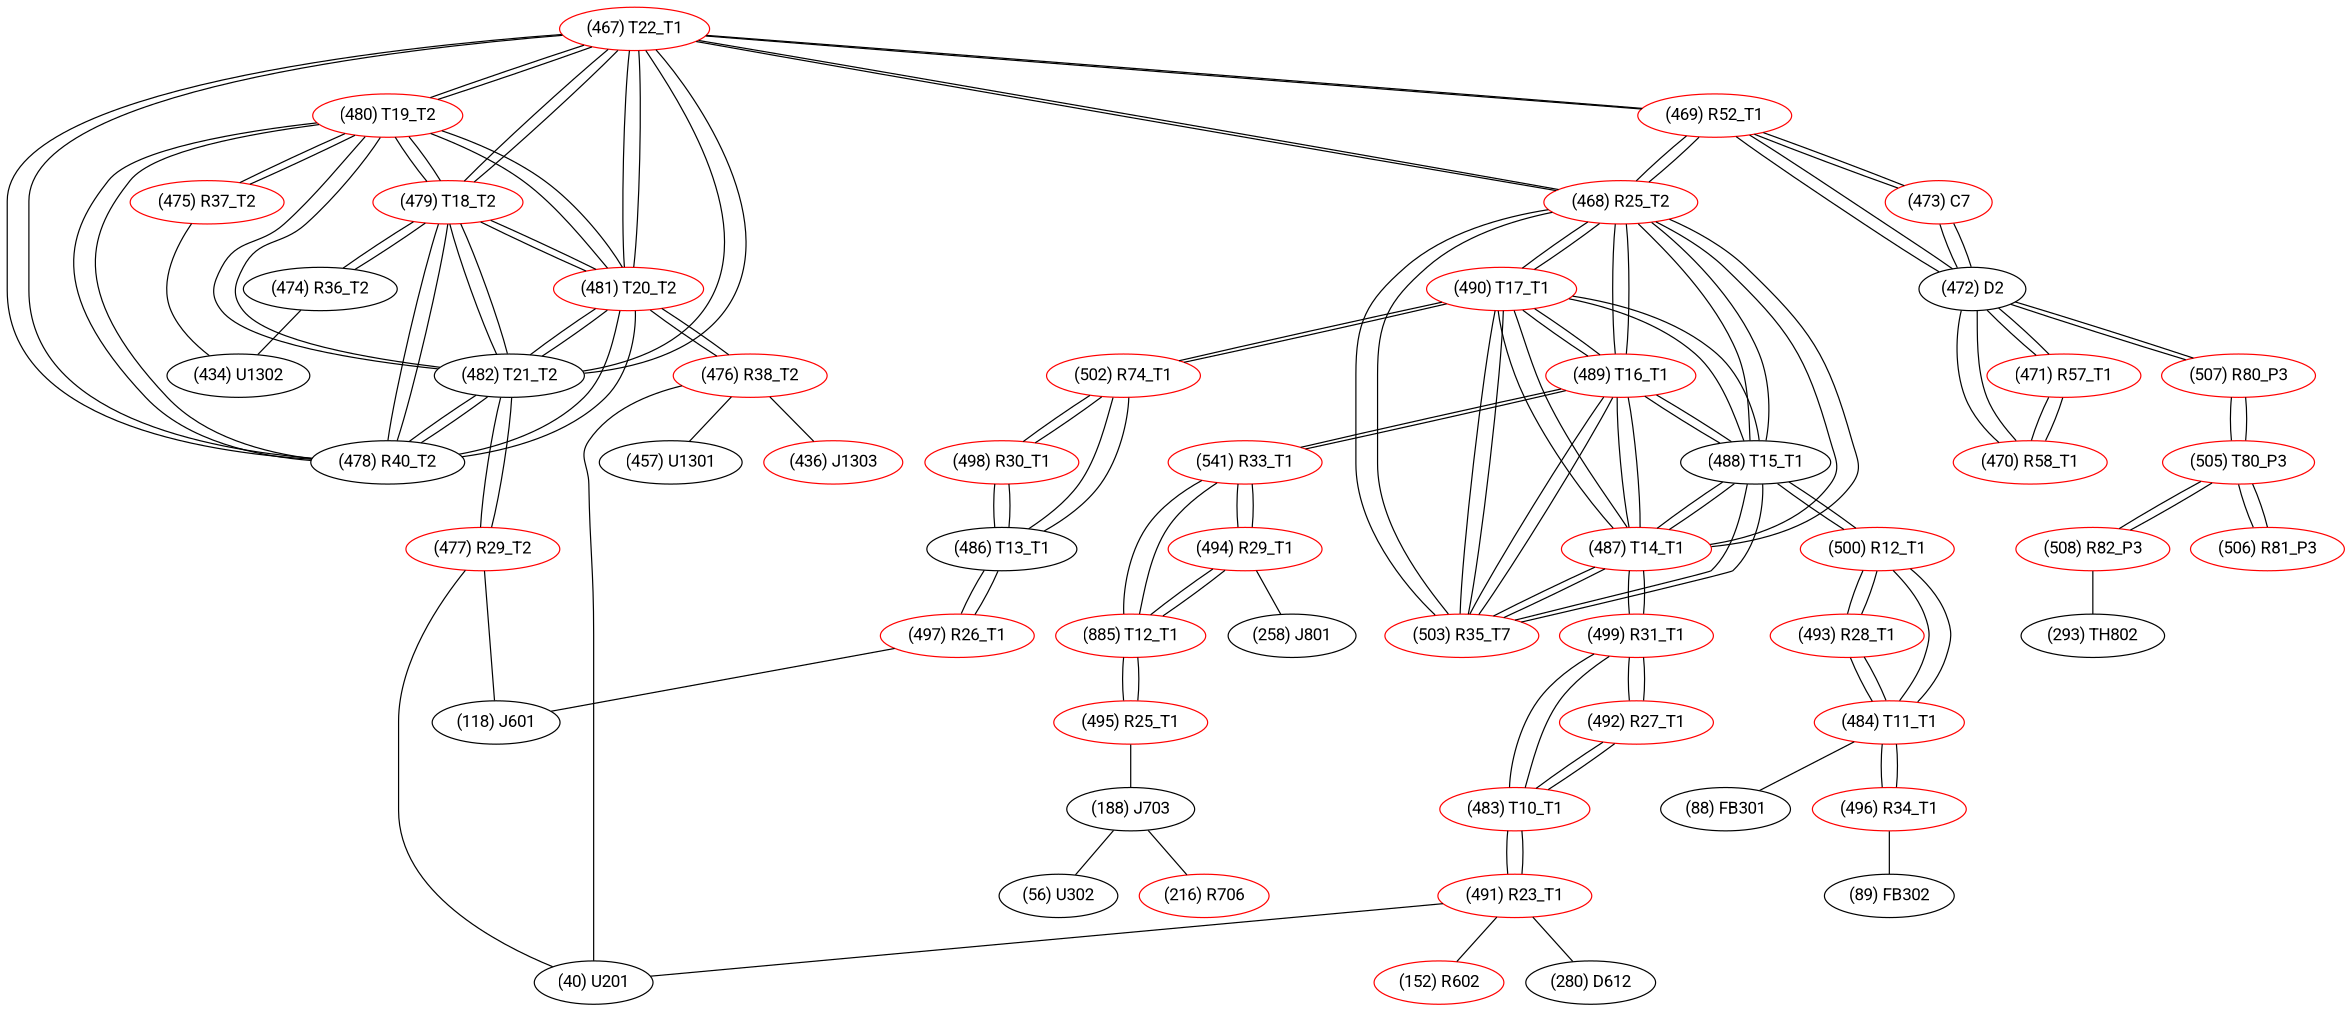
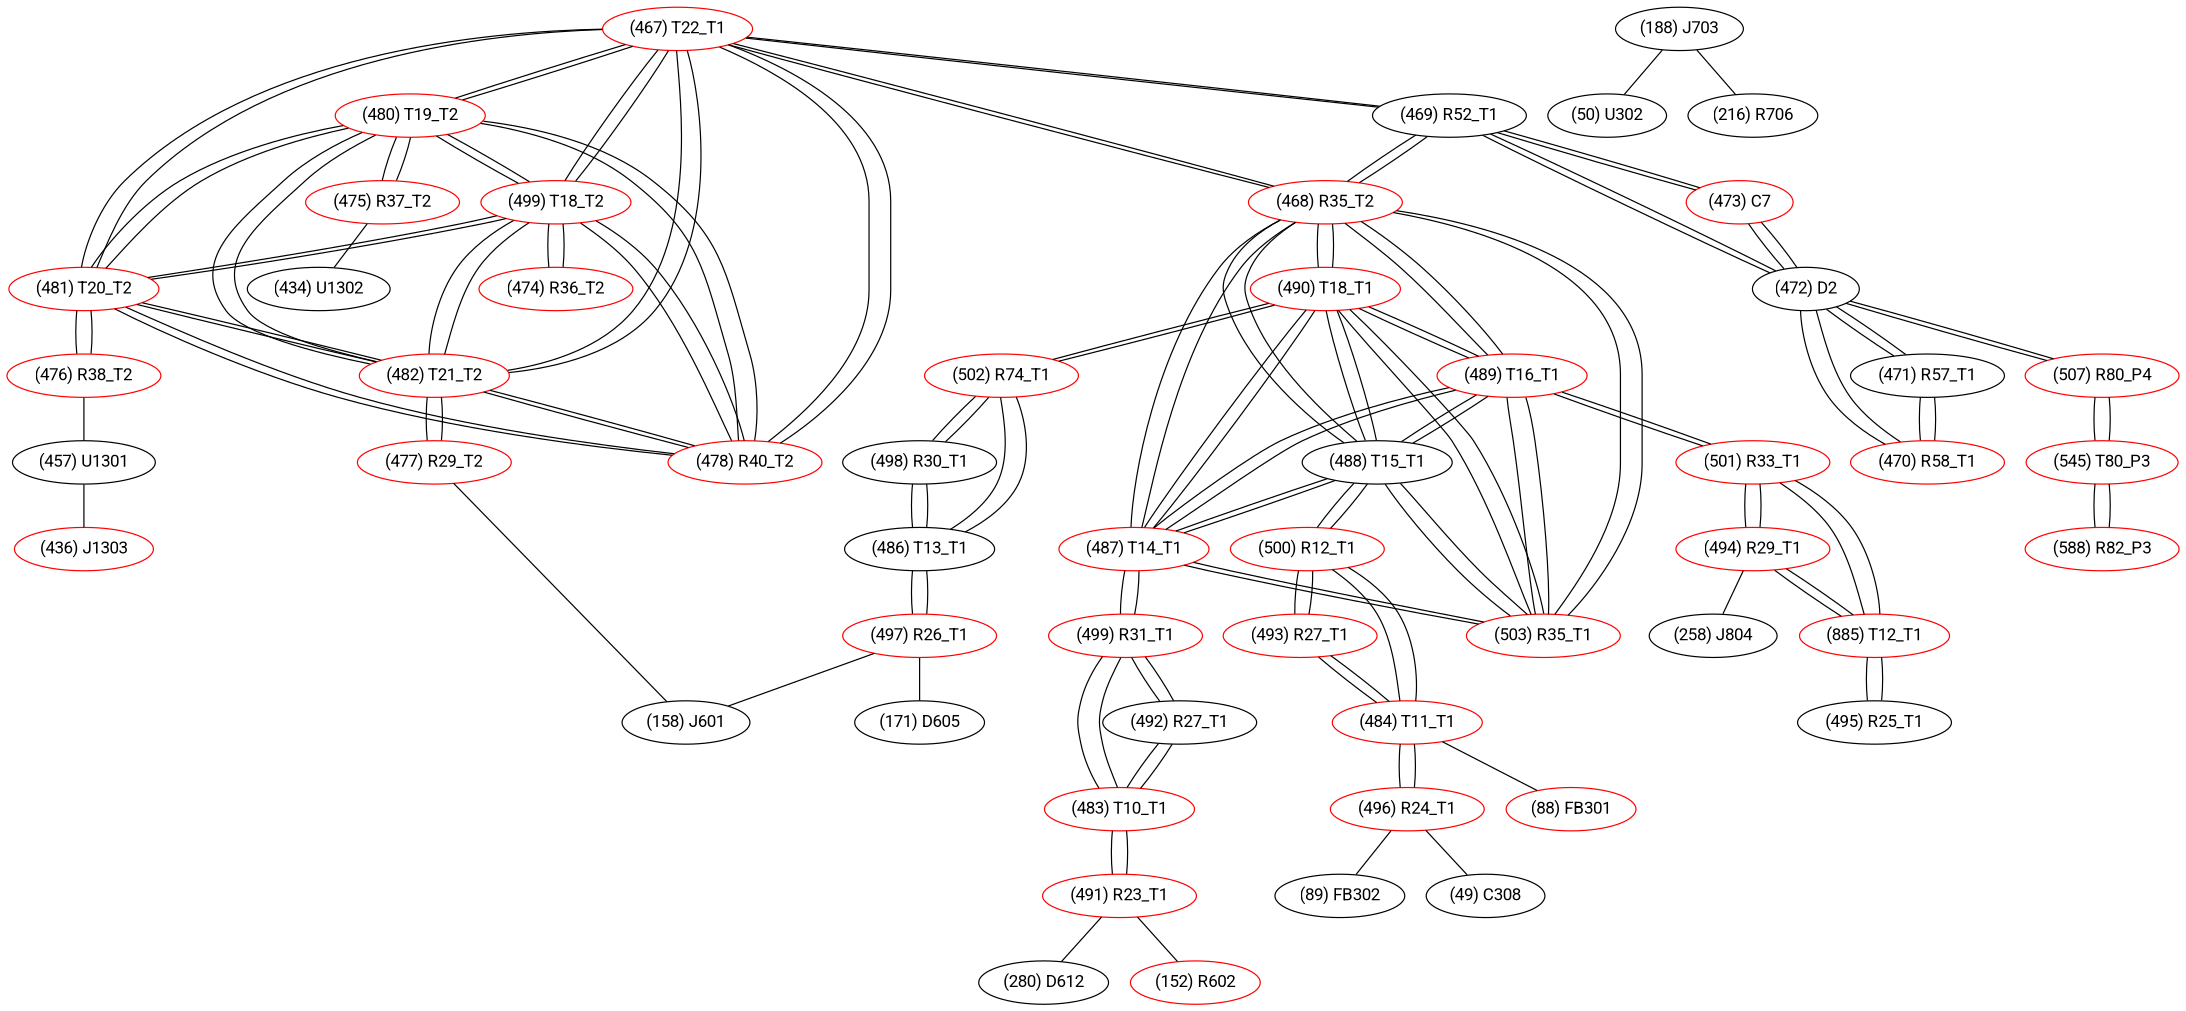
node "(469) R52_T1": color red -> black
node "(479) T18_T2": label "(479) T18_T2" -> "(499) T18_T2"
node "(468) R25_T2": label "(468) R25_T2" -> "(468) R35_T2"
node "(474) R36_T2": color black -> red
node "(490) T17_T1": label "(490) T17_T1" -> "(490) T18_T1"
edge "(474) R36_T2" -- "(434) U1302": removed
node "(482) T21_T2": color black -> red
node "(471) R57_T1": color red -> black
node "(507) R80_P3": label "(507) R80_P3" -> "(507) R80_P4"
edge "(476) R38_T2" -- "(436) J1303": now "(457) U1301" -- "(436) J1303"
node "(478) R40_T2": color black -> red
node "(498) R30_T1": color red -> black
node "(541) R33_T1": label "(541) R33_T1" -> "(501) R33_T1"
node "(505) T80_P3": label "(505) T80_P3" -> "(545) T80_P3"
node "(508) R82_P3": label "(508) R82_P3" -> "(588) R82_P3"
node "(506) R81_P3": removed
node "(258) J801": label "(258) J801" -> "(258) J804"
node "(503) R35_T7": label "(503) R35_T7" -> "(503) R35_T1"
node "(493) R28_T1": label "(493) R28_T1" -> "(493) R27_T1"
node "(293) TH802": removed
node "(118) J601": label "(118) J601" -> "(158) J601"
node "(171) D605": added
node "(495) R25_T1": color red -> black
node "(492) R27_T1": color red -> black
edge "(495) R25_T1" -- "(188) J703": removed
node "(88) FB301": color black -> red
node "(496) R34_T1": label "(496) R34_T1" -> "(496) R24_T1"
node "(56) U302": label "(56) U302" -> "(50) U302"
node "(216) R706": color red -> black
node "(49) C308": added
node "(40) U201": removed
